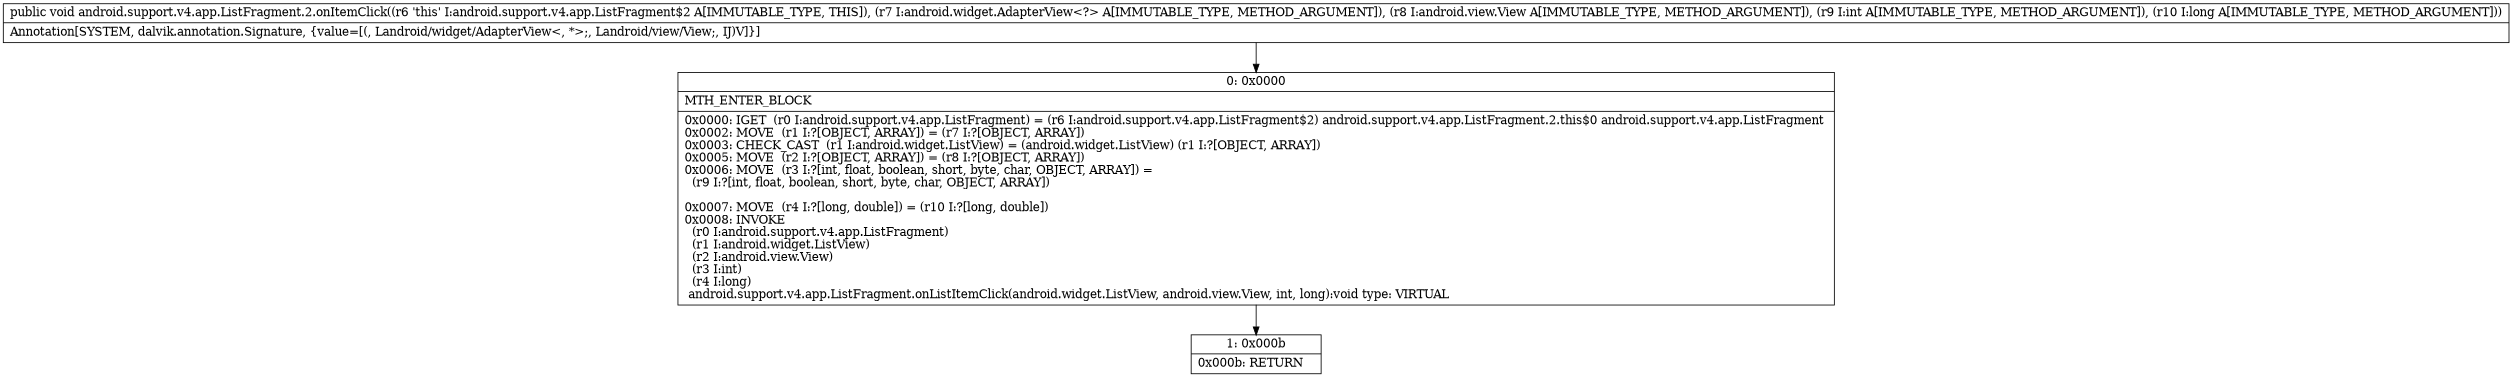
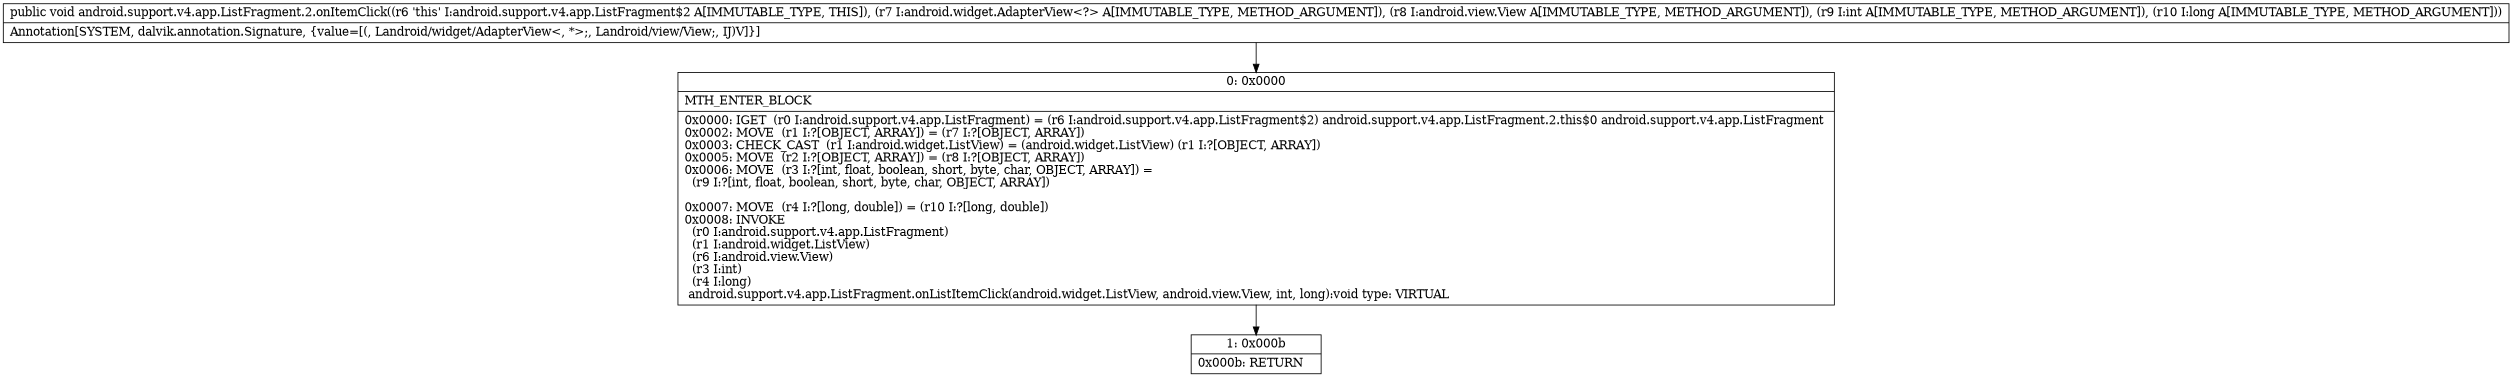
node "0: 0x0000": text "(r2 I:android.view.View)" -> "(r6 I:android.view.View)"
